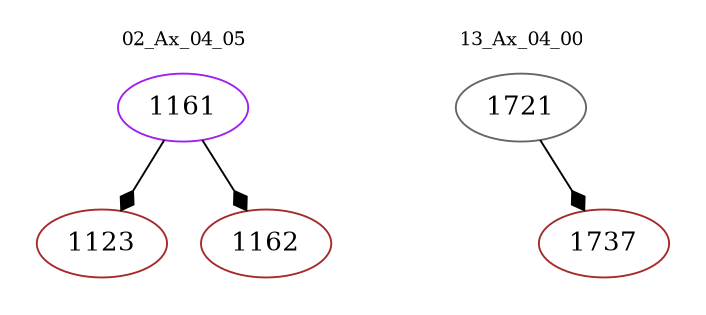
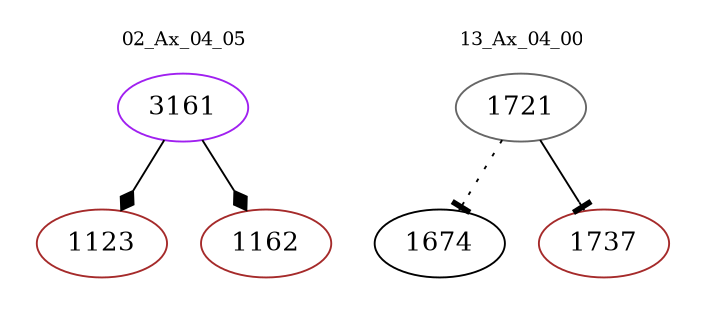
node "1161": label "1161" -> "3161"
edge "1721" -> "1737": arrowhead diamond -> tee
node "1674": added
